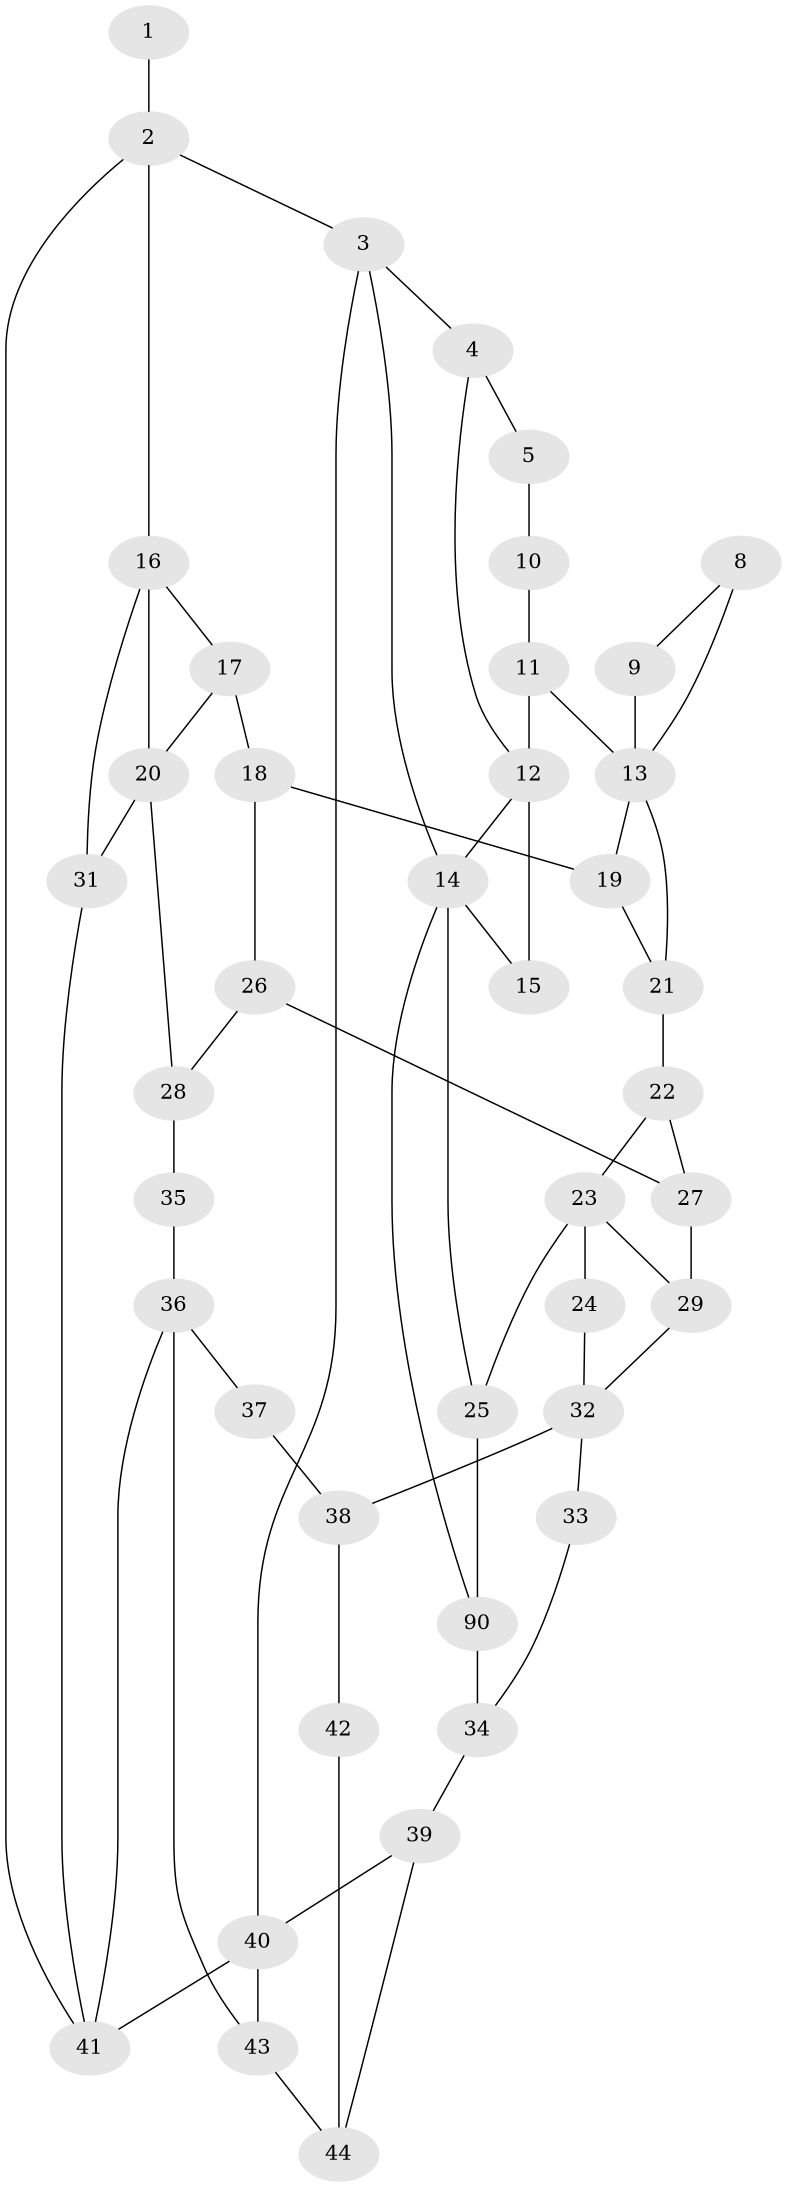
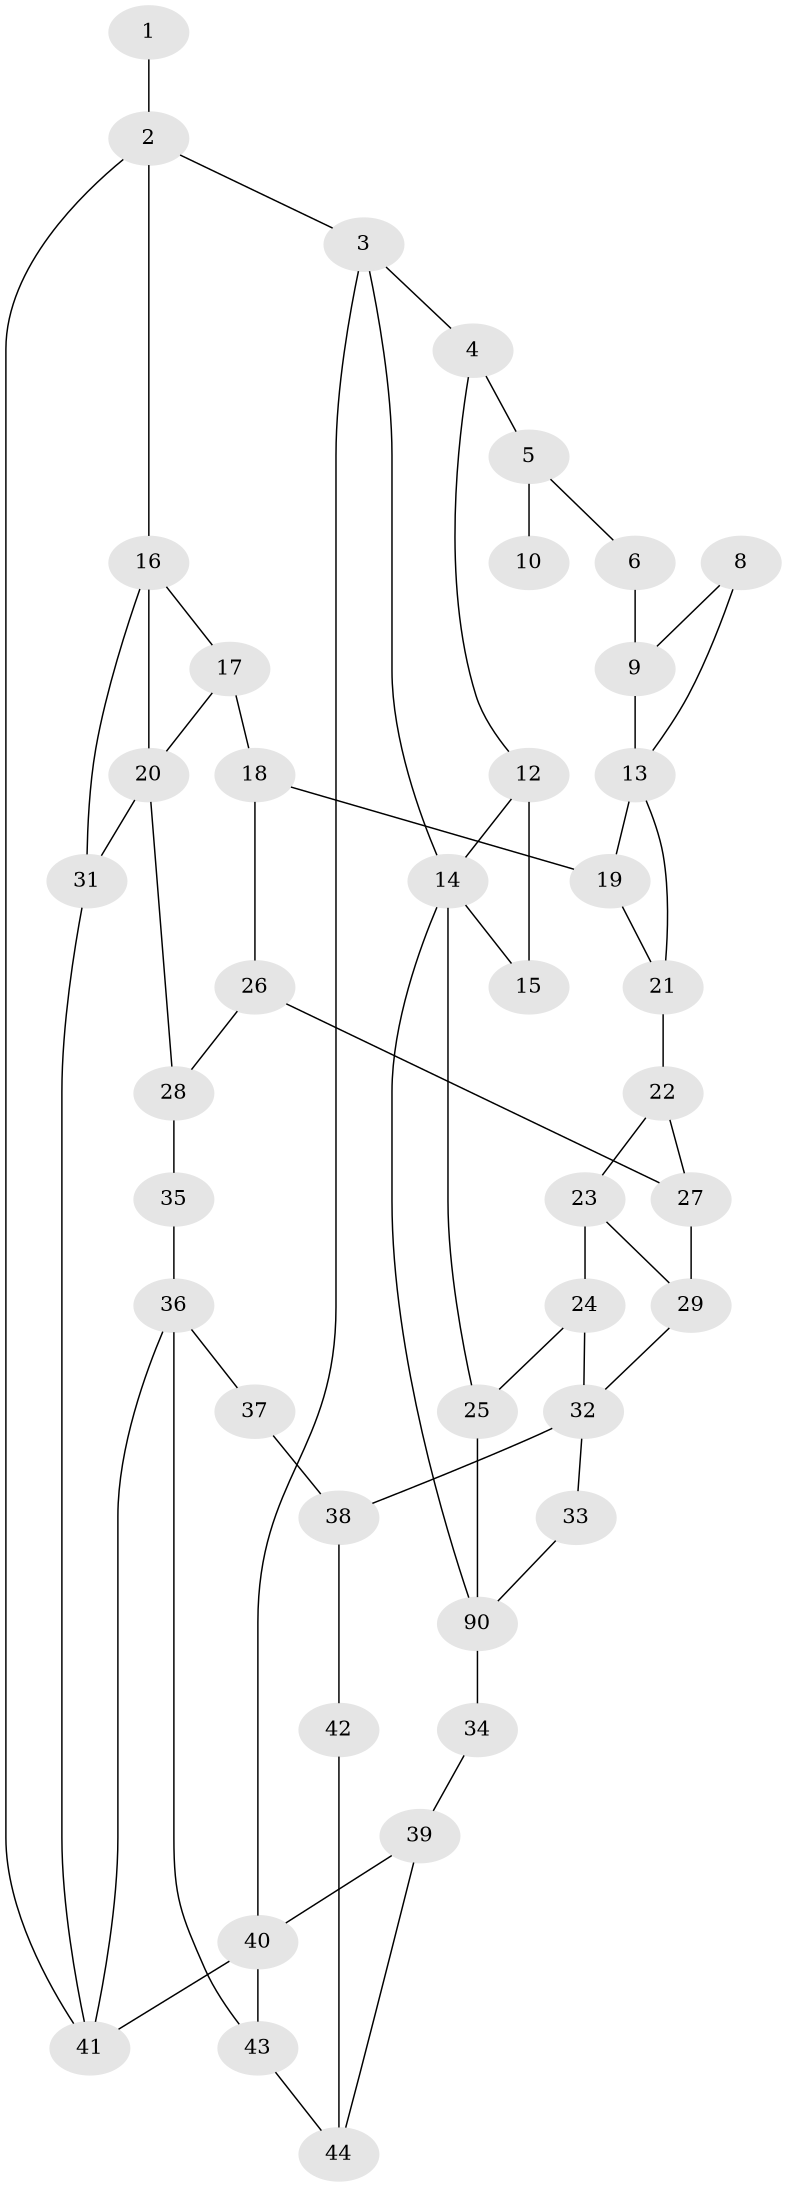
node "6": added
node "11": removed
edge "23" -- "25": now "24" -- "25"
edge "33" -- "34": now "33" -- "90"
